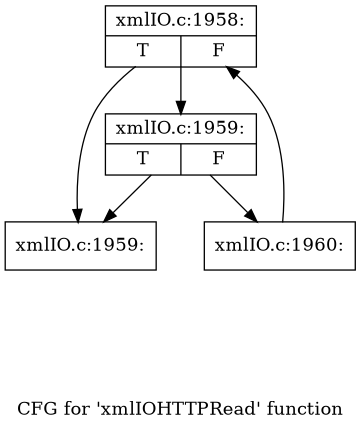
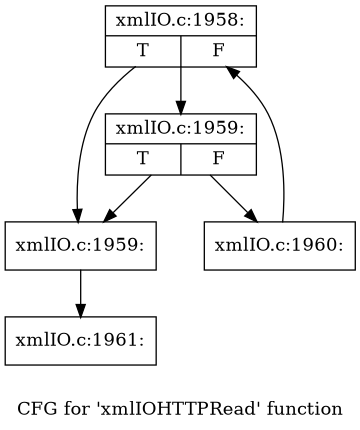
node "xmlIO.c:1961:": added
